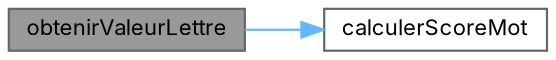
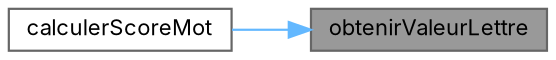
edge "obtenirValeurLettre" -> "calculerScoreMot": reversed
